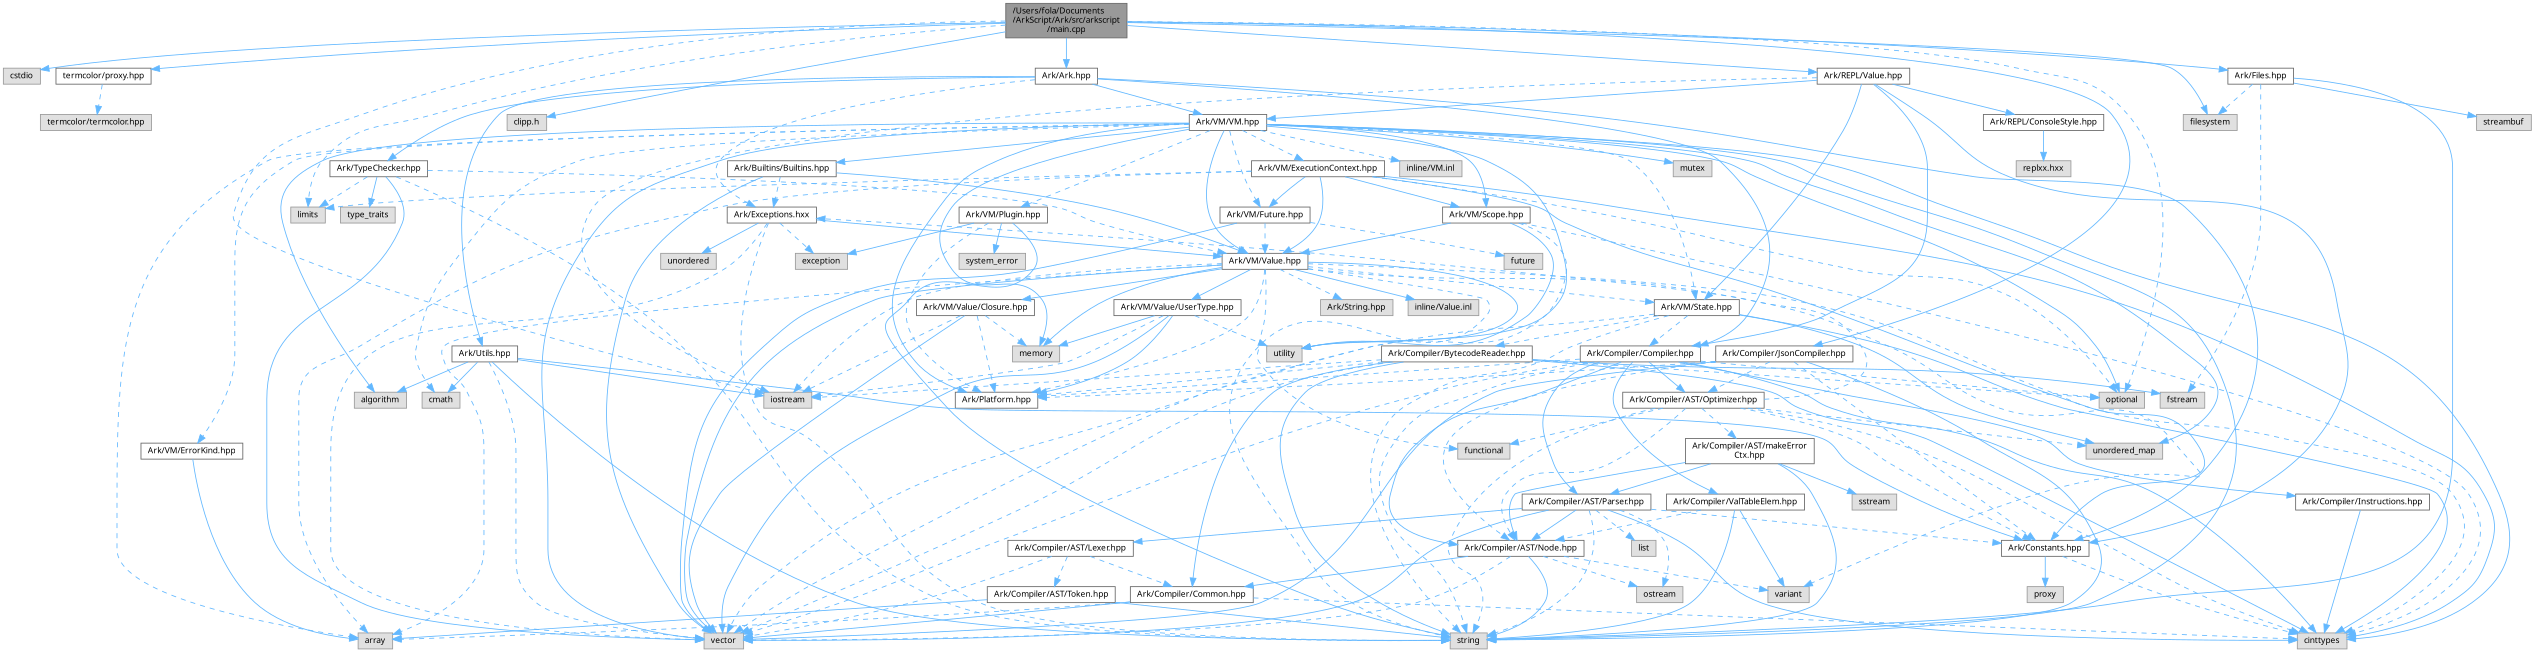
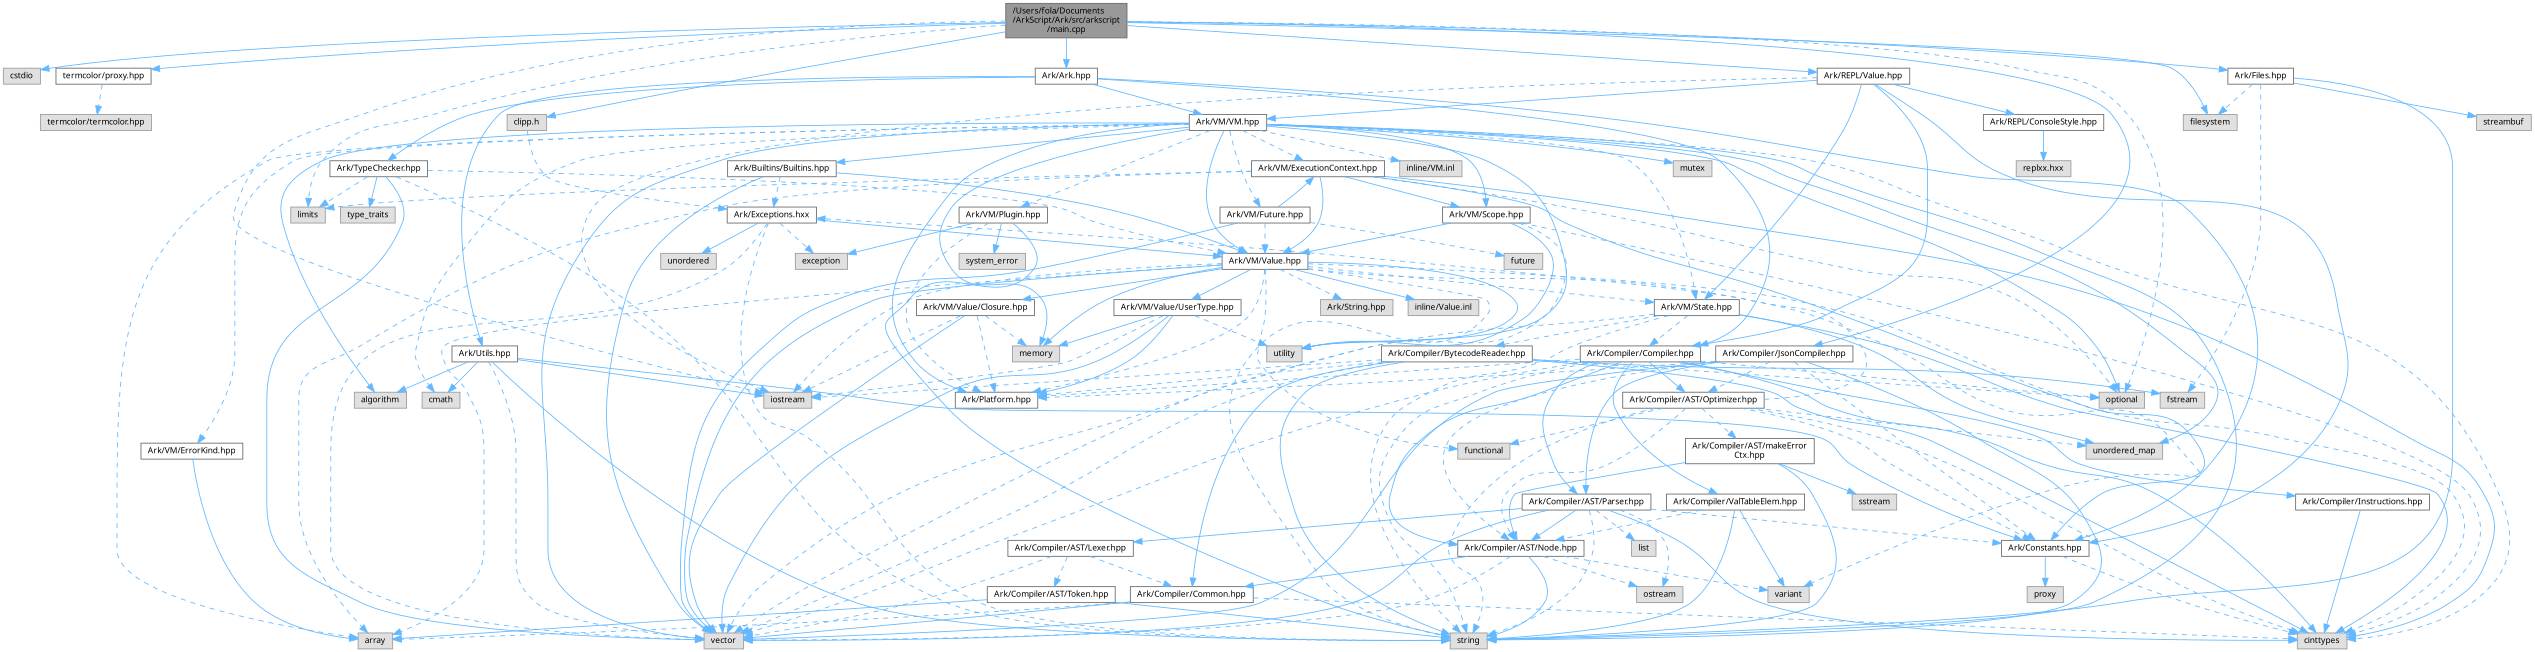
edge "Ark/Ark.hpp" -> "Ark/Exceptions.hxx": now "clipp.h" -> "Ark/Exceptions.hxx"
edge "Ark/VM/ExecutionContext.hpp" -> "Ark/VM/Future.hpp": reversed
edge "Ark/VM/VM.hpp" -> "cinttypes": style solid -> dashed
edge "Ark/Compiler/AST/makeError Ctx.hpp" -> "Ark/Compiler/AST/Parser.hpp": now "Ark/Compiler/JsonCompiler.hpp" -> "Ark/Compiler/AST/Parser.hpp"
